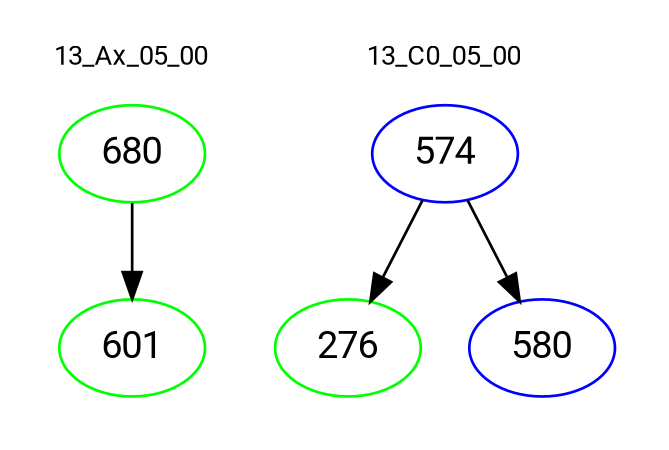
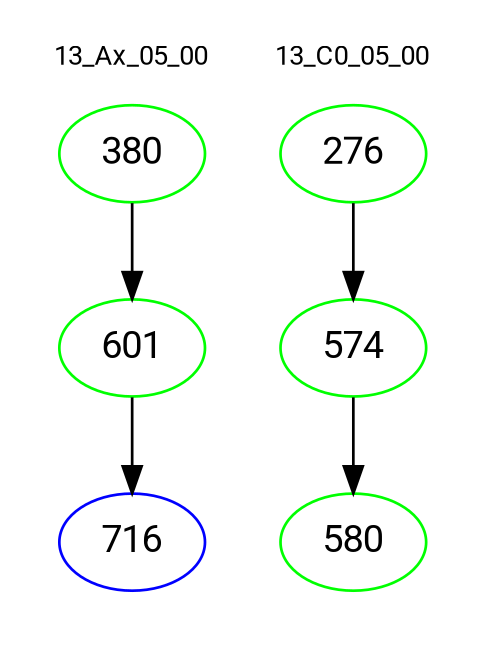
node "680": label "680" -> "380"
node "574": color blue -> green
edge "574" -> "276": reversed
node "580": color blue -> green
node "716": added
